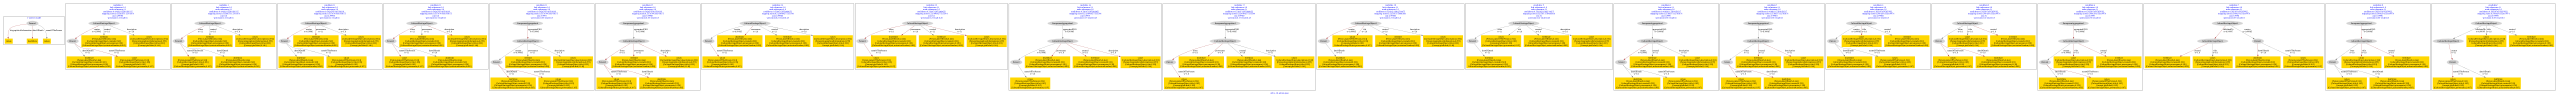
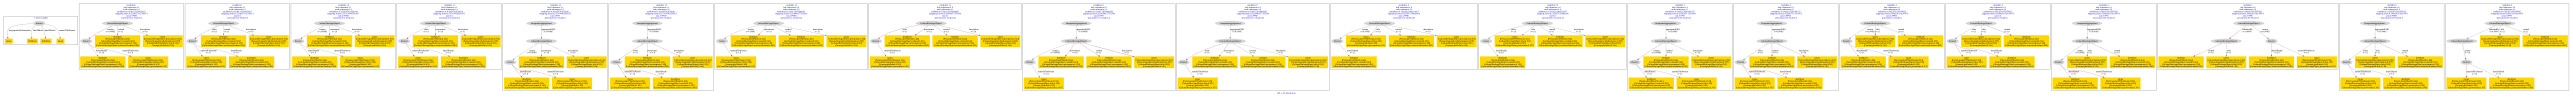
node "birthDate": added
